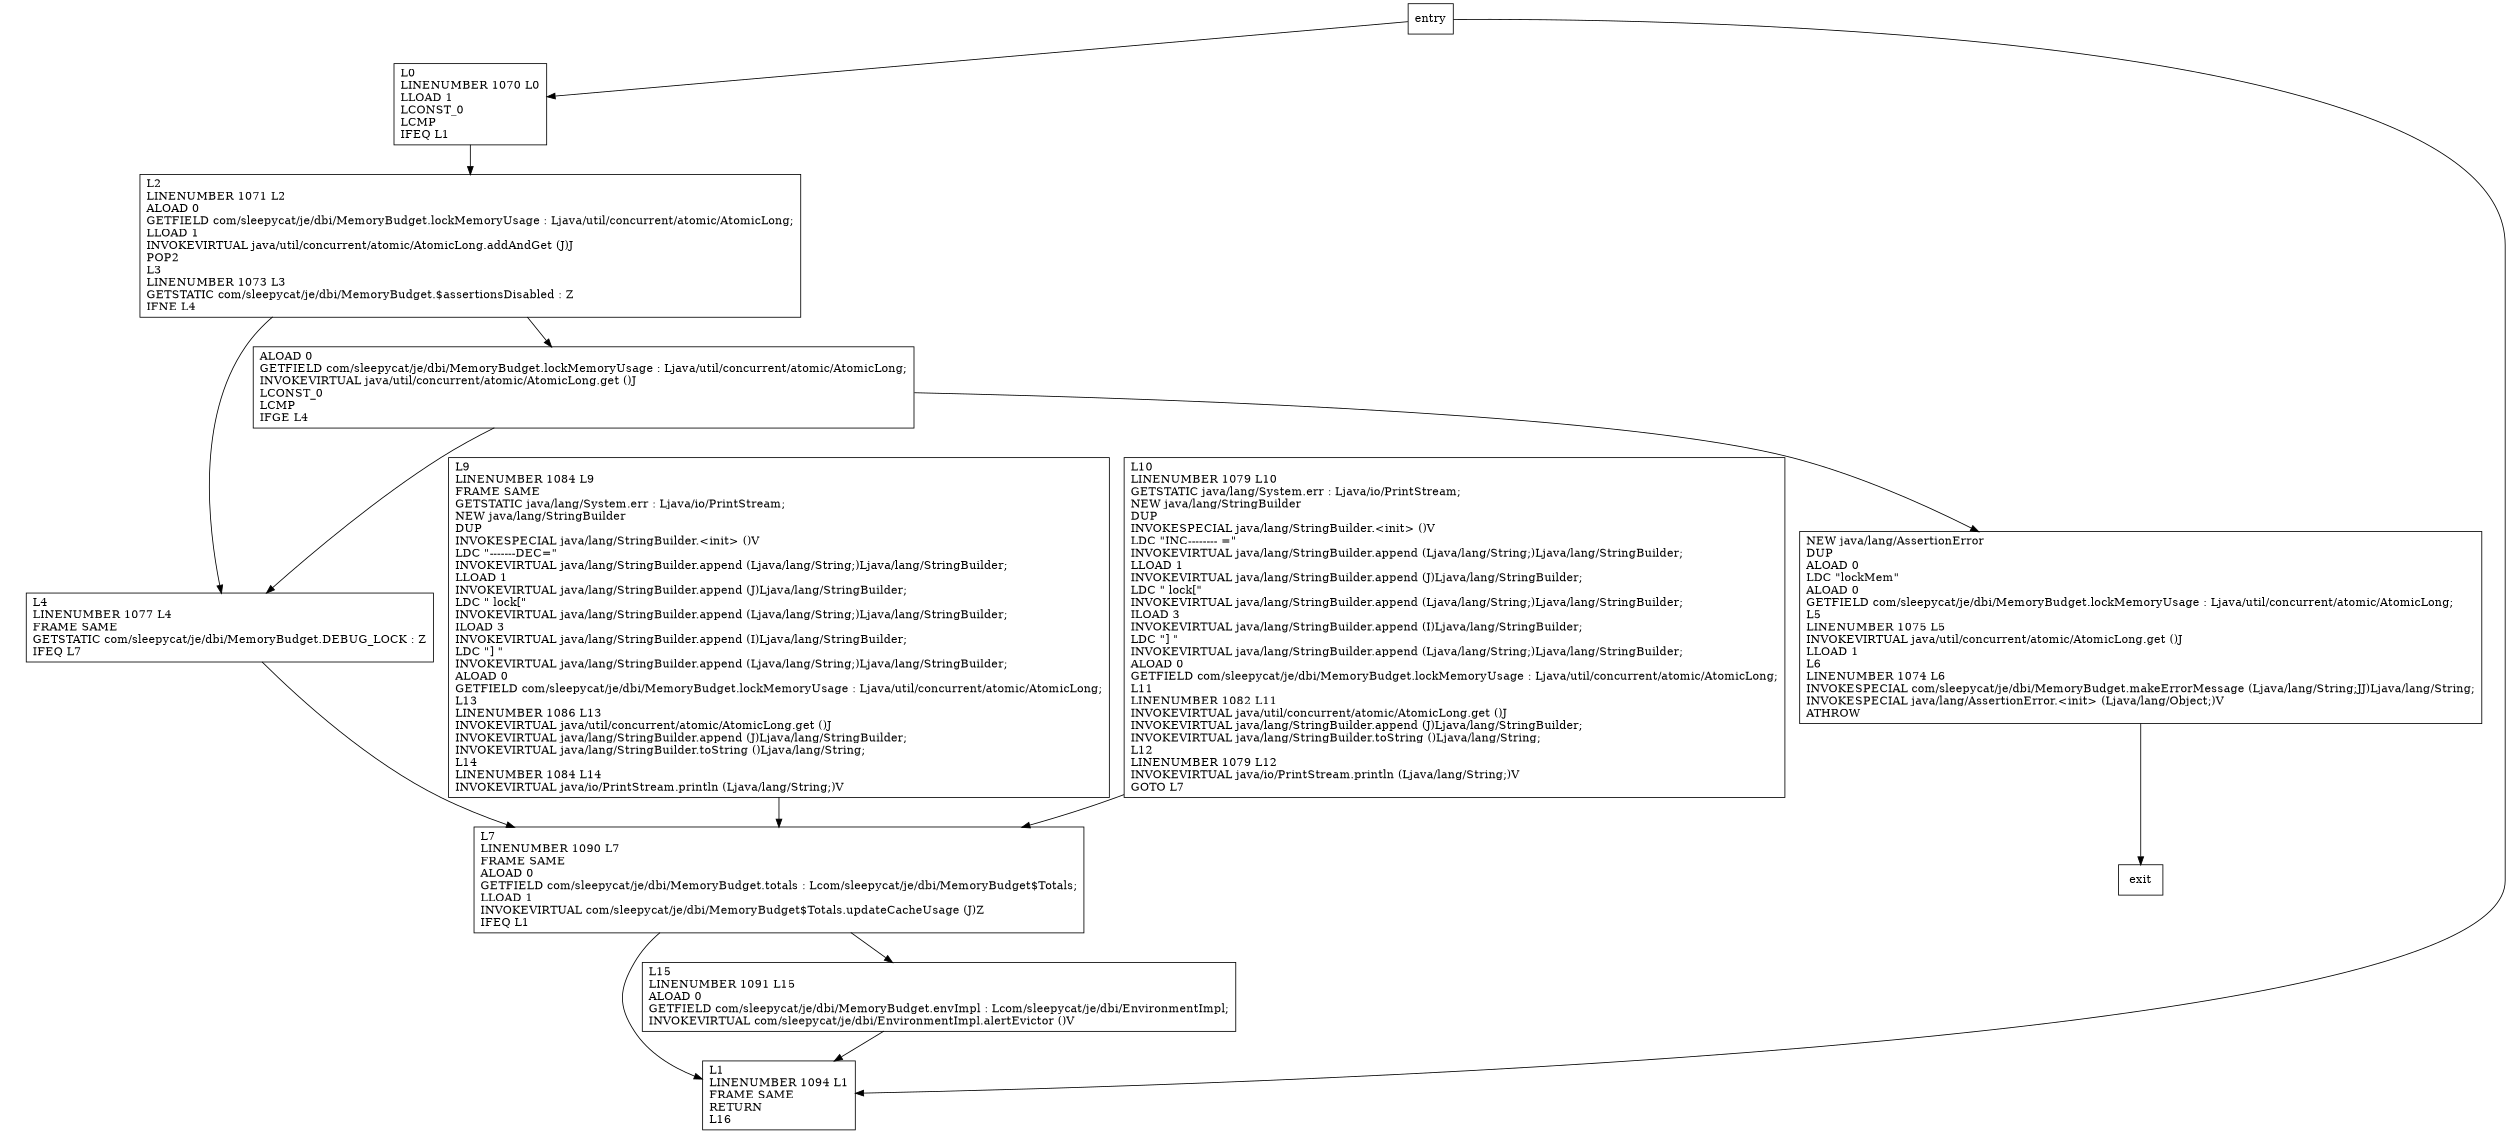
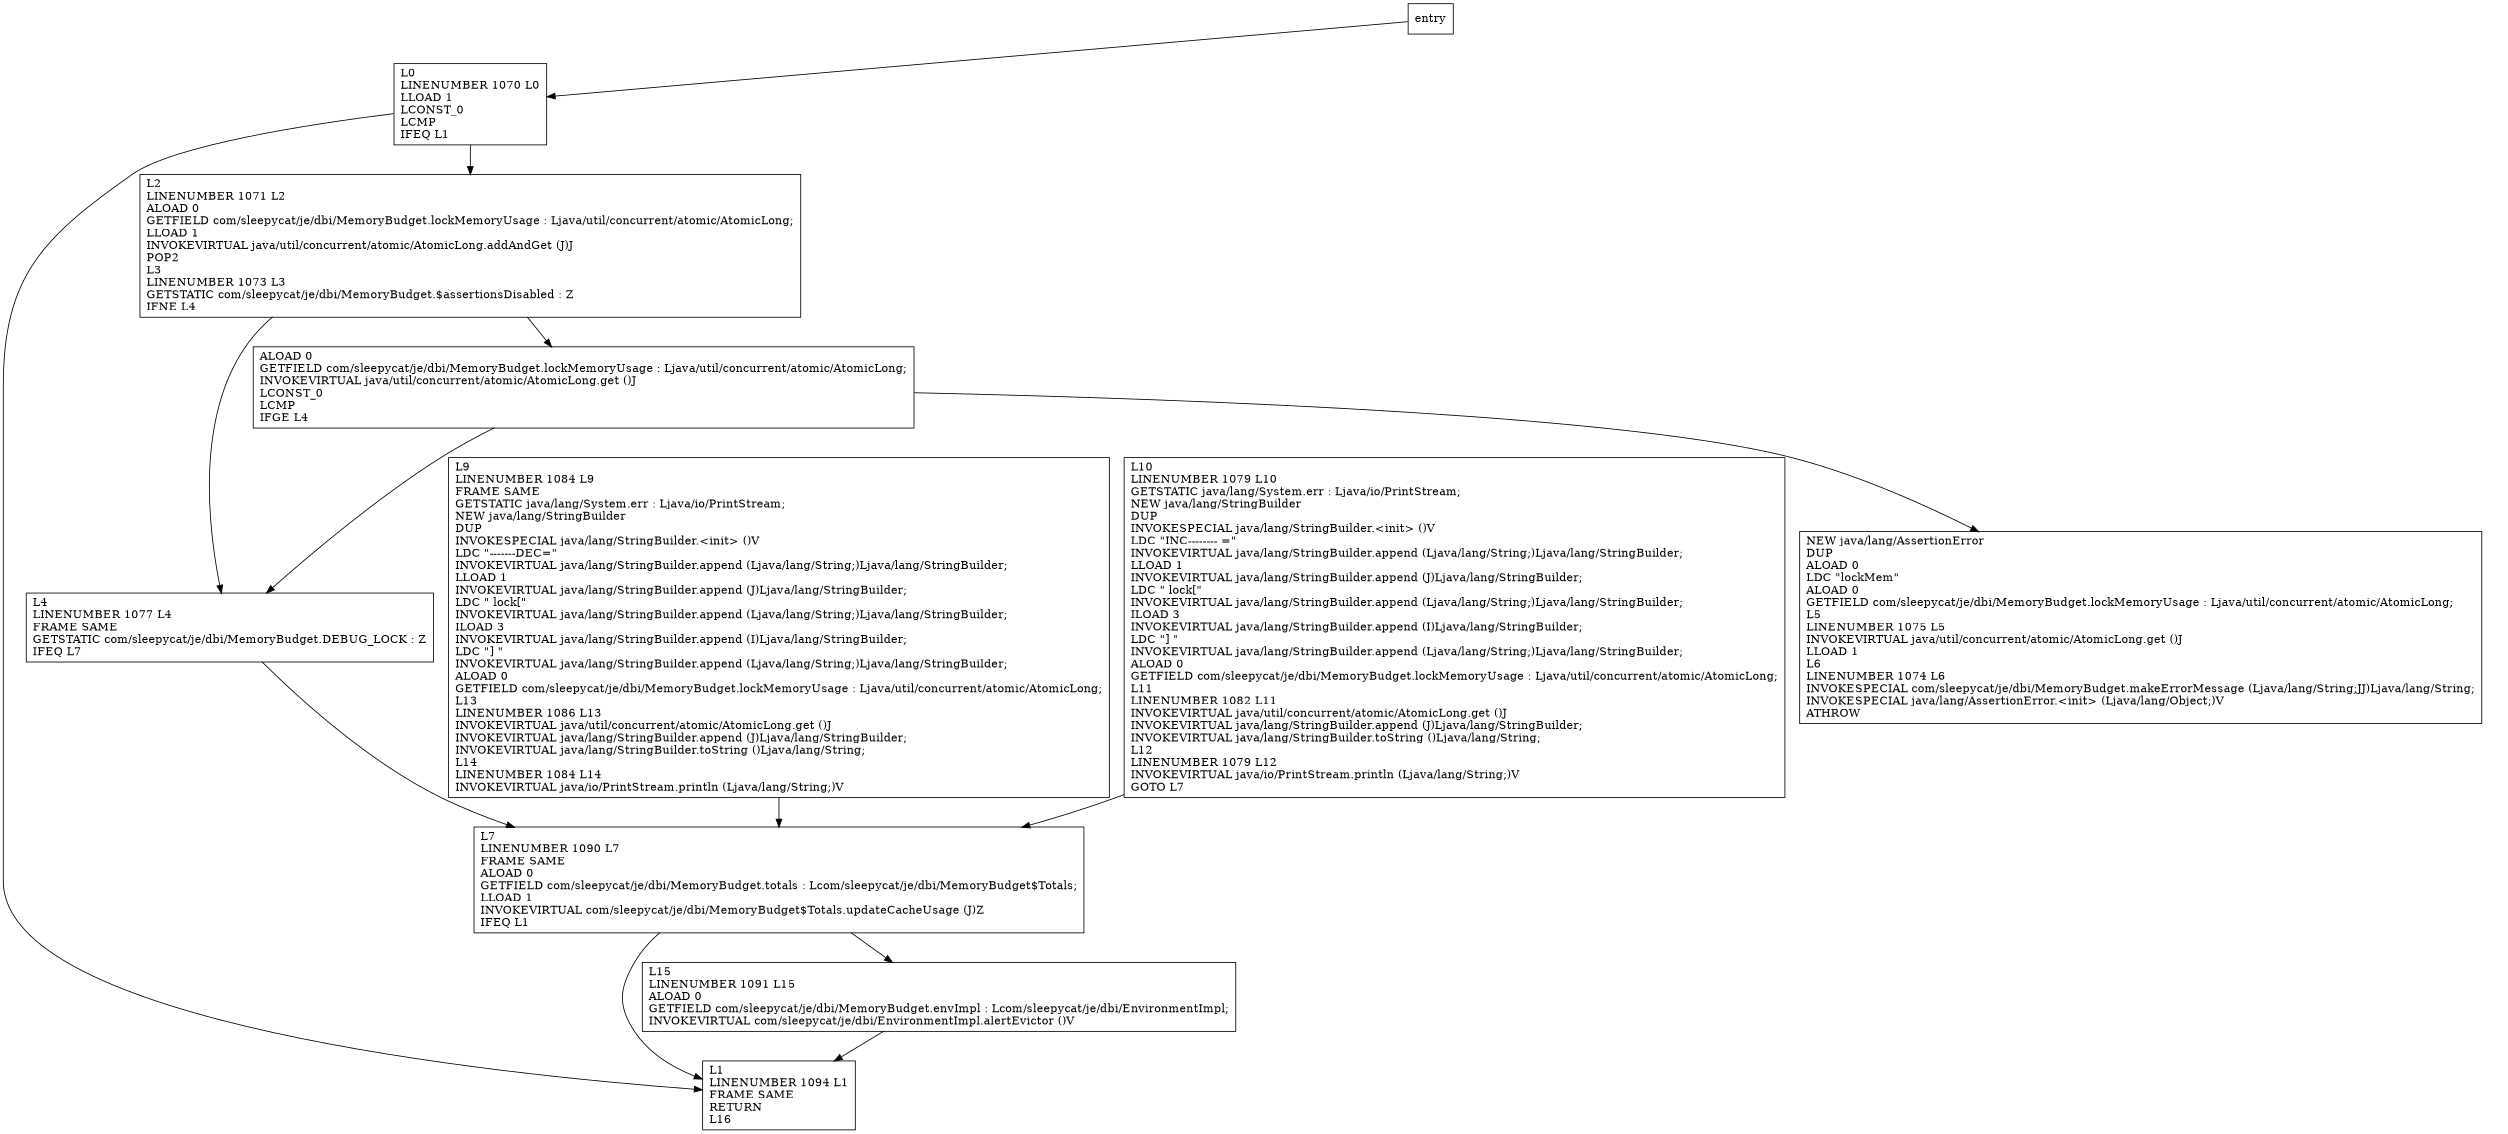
edge "entry" -> "L1 LINENUMBER 1094 L1 FRAME SAME RETURN L16": now "L0 LINENUMBER 1070 L0 LLOAD 1 LCONST_0 LCMP IFEQ L1" -> "L1 LINENUMBER 1094 L1 FRAME SAME RETURN L16"
node "exit": removed
